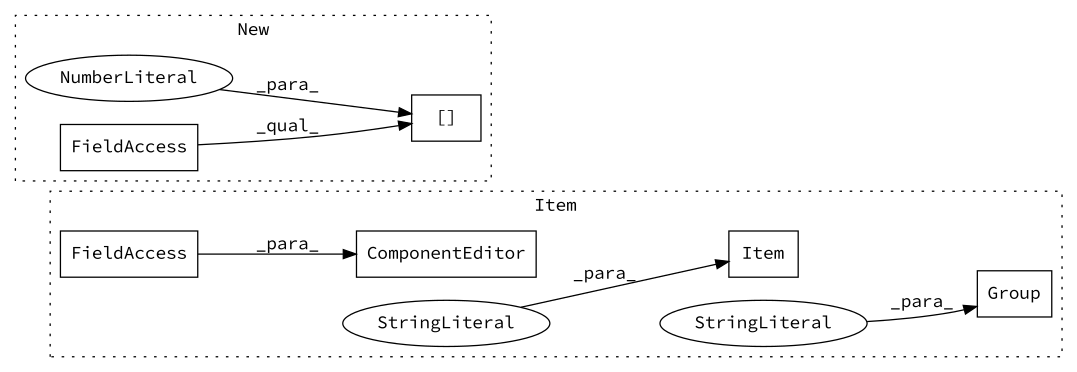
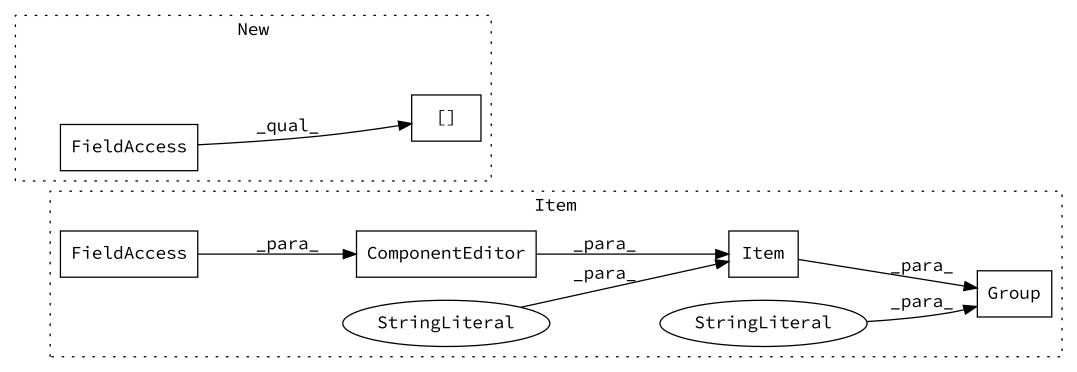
node "NumberLiteral": removed
edge "ComponentEditor" -> "Item": added, label "_para_"
edge "Item" -> "Group": added, label "_para_"
